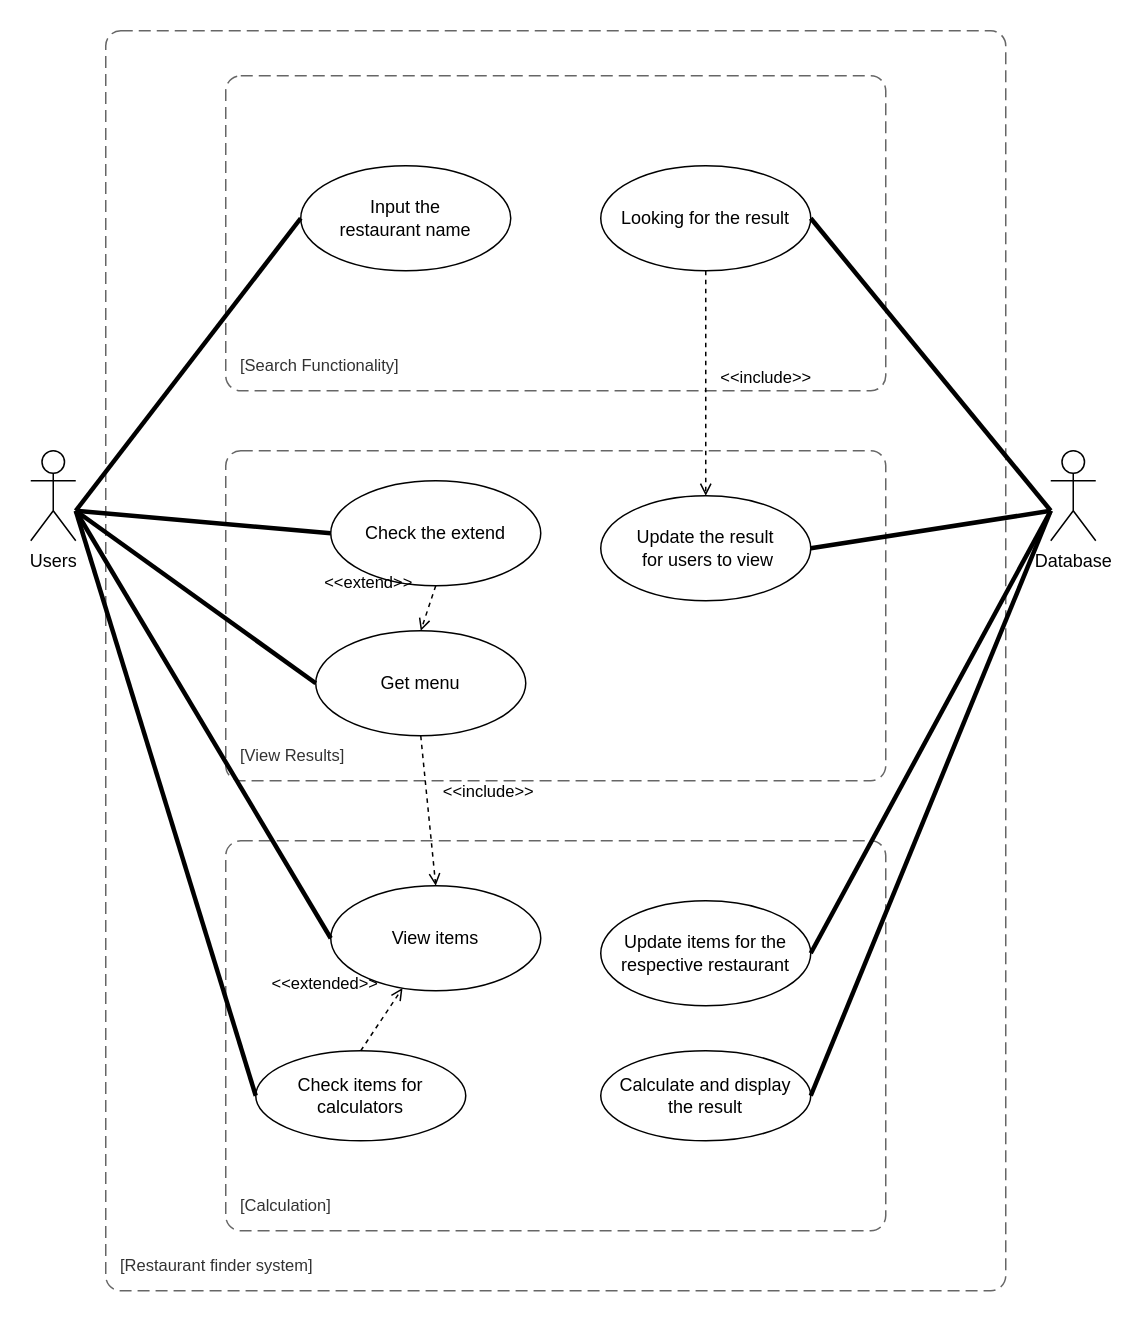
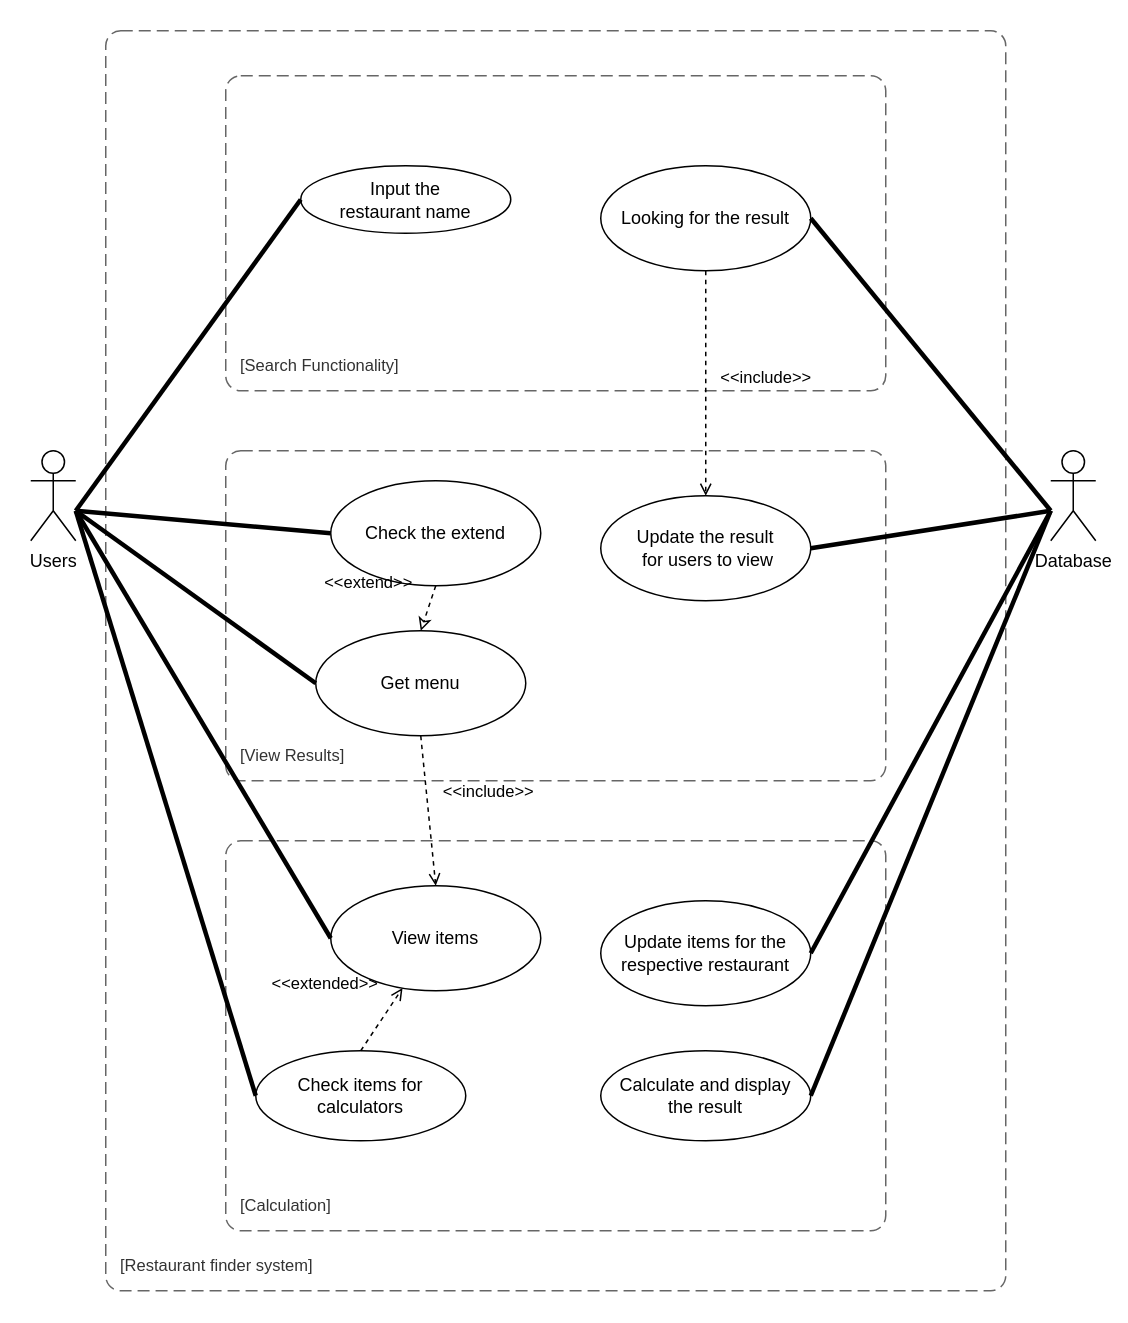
node "Input the restaurant name": size 210x105 -> 210x68
edge "Check the extend" -> "Get menu": arrowhead open -> classic
